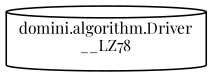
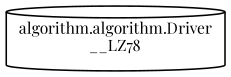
node "domini.algorithm.Driver __LZ78": label "domini.algorithm.Driver __LZ78" -> "algorithm.algorithm.Driver __LZ78"
